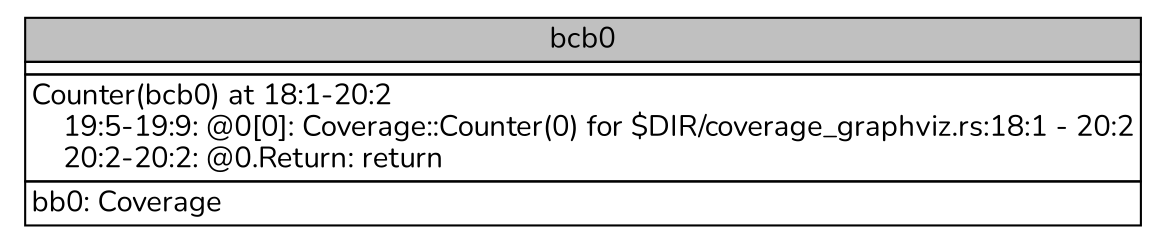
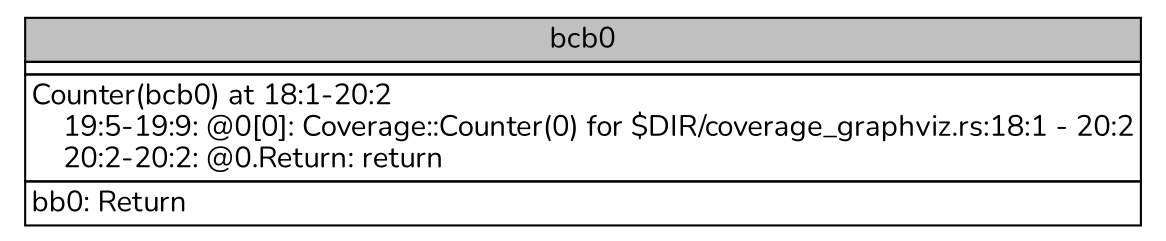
node "bcb0": text "bb0: Coverage" -> "bb0: Return"
